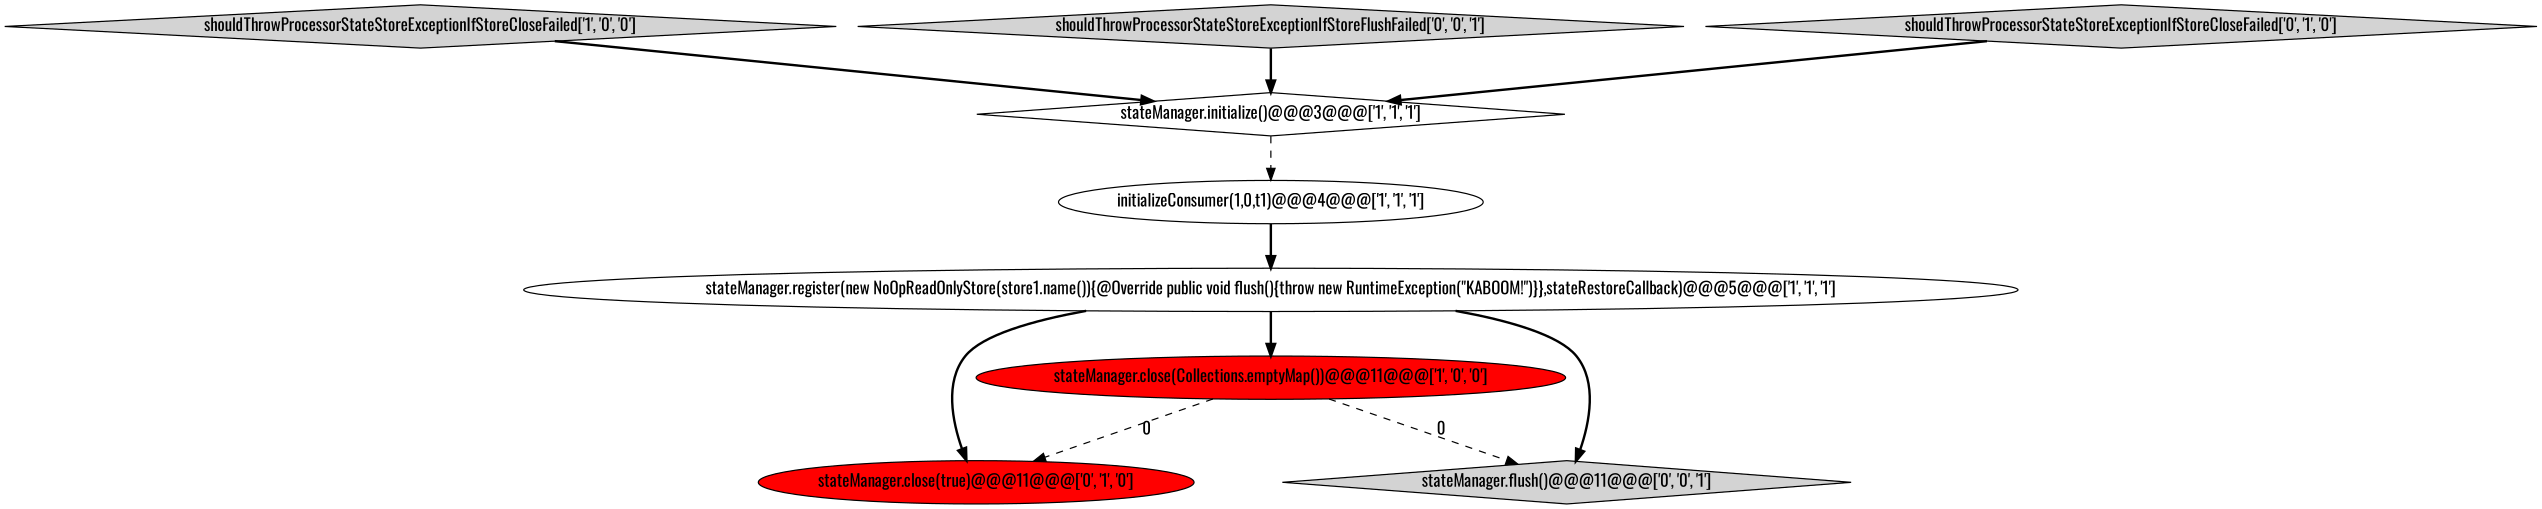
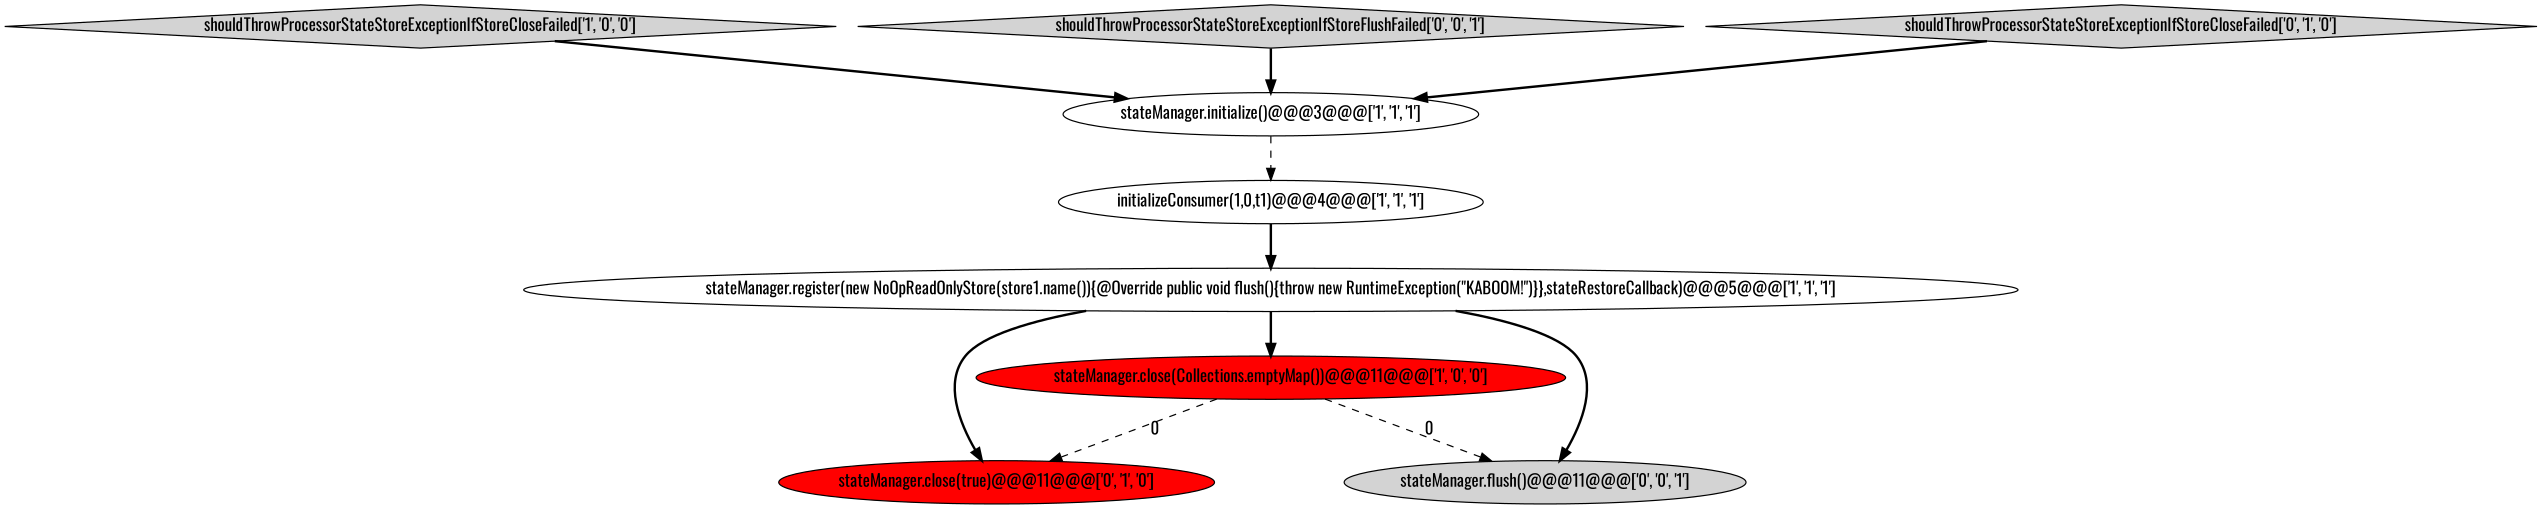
node "stateManager.initialize()@@@3@@@['1', '1', '1']": shape diamond -> ellipse
node "stateManager.flush()@@@11@@@['0', '0', '1']": shape diamond -> ellipse
